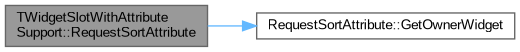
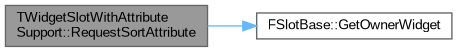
node "RequestSortAttribute::GetOwnerWidget": label "RequestSortAttribute::GetOwnerWidget" -> "FSlotBase::GetOwnerWidget"
